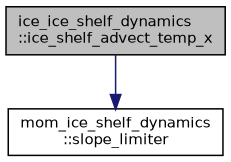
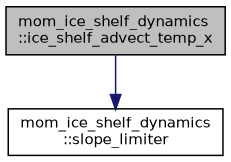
node "ice_ice_shelf_dynamics ::ice_shelf_advect_temp_x": label "ice_ice_shelf_dynamics ::ice_shelf_advect_temp_x" -> "mom_ice_shelf_dynamics ::ice_shelf_advect_temp_x"
